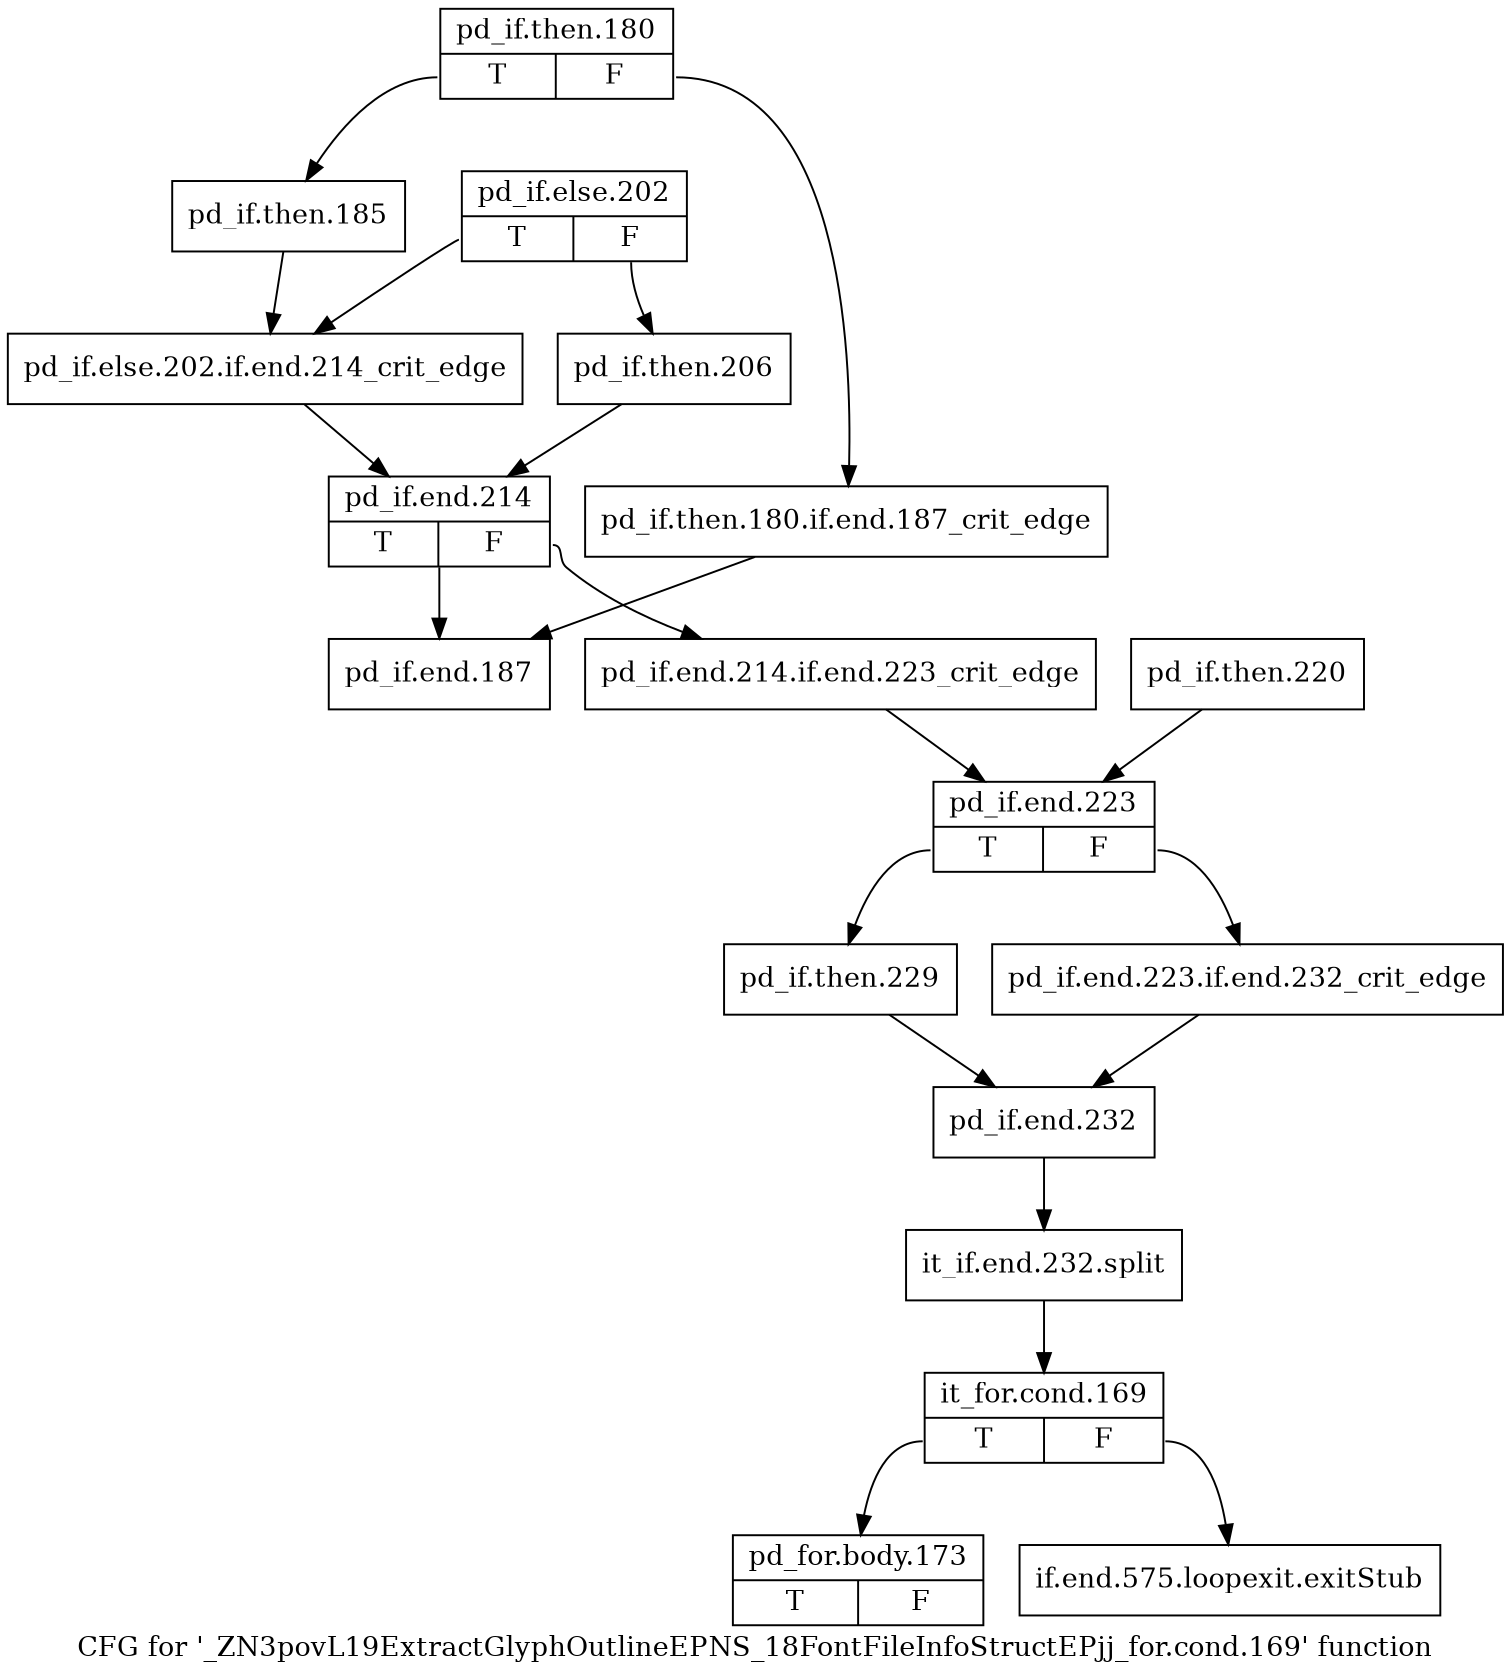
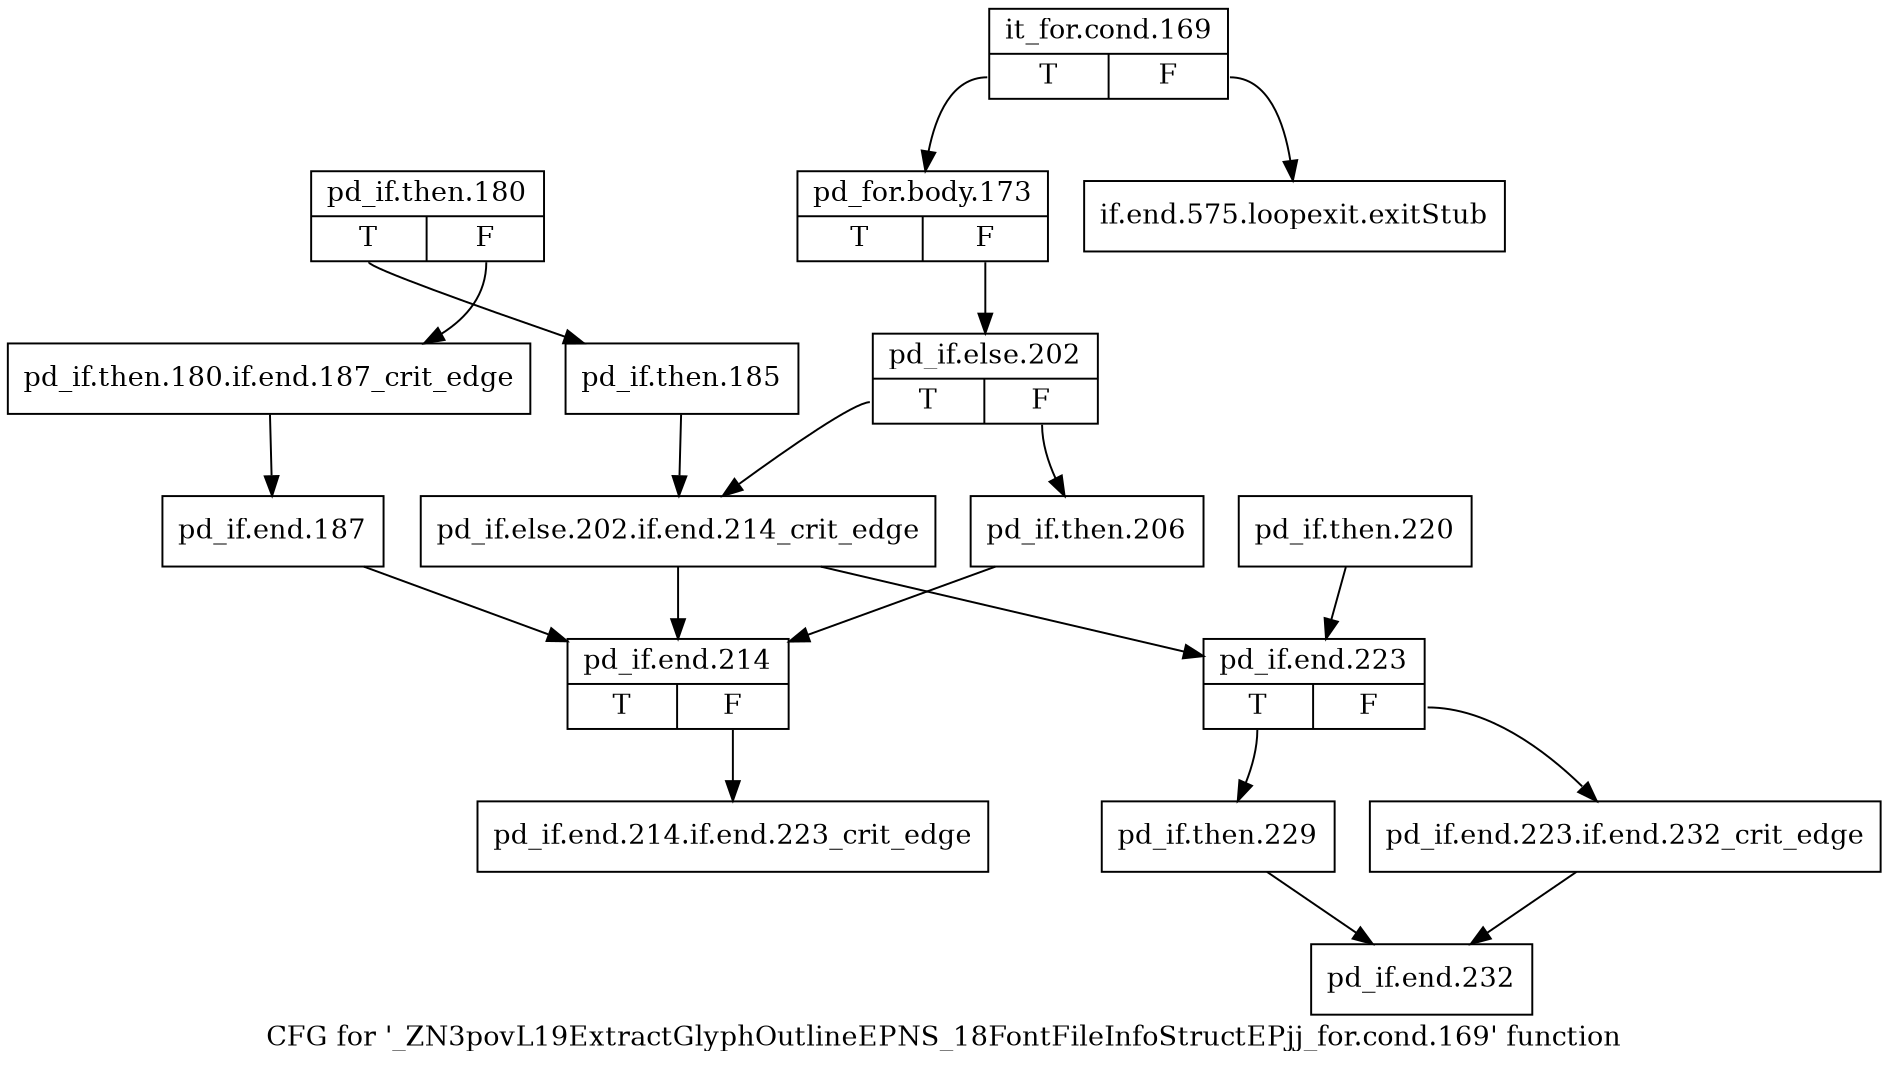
edge "pd_for.body.173" -> "pd_if.else.202": added
edge "pd_if.end.214" -> "pd_if.end.187": reversed
edge "pd_if.end.214.if.end.223_crit_edge" -> "pd_if.end.223": now "pd_if.else.202.if.end.214_crit_edge" -> "pd_if.end.223"
node "it_if.end.232.split": removed
